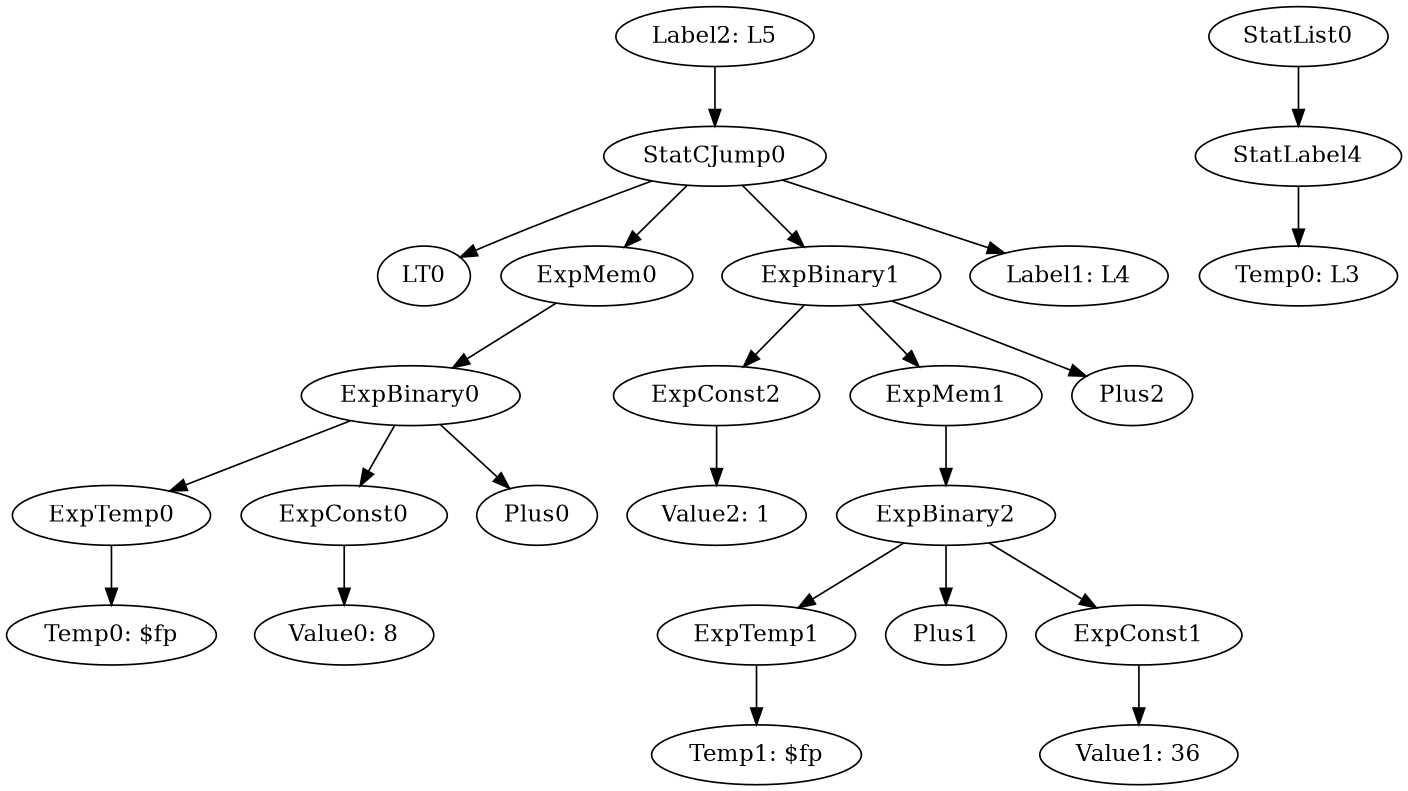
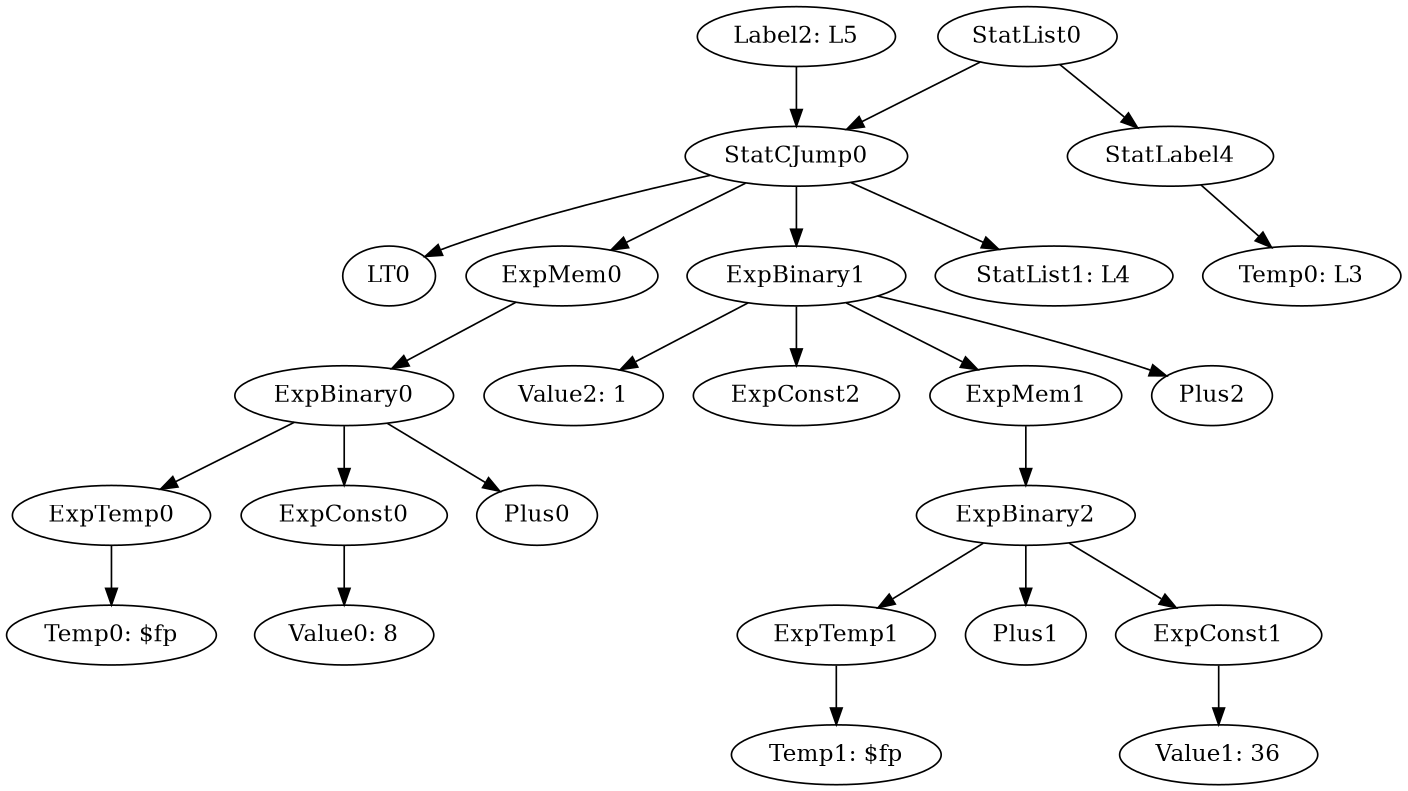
edge "StatList0" -> "StatCJump0": added
node "Label1: L4": label "Label1: L4" -> "StatList1: L4"
edge "ExpConst2" -> "Value2: 1": now "ExpBinary1" -> "Value2: 1"
